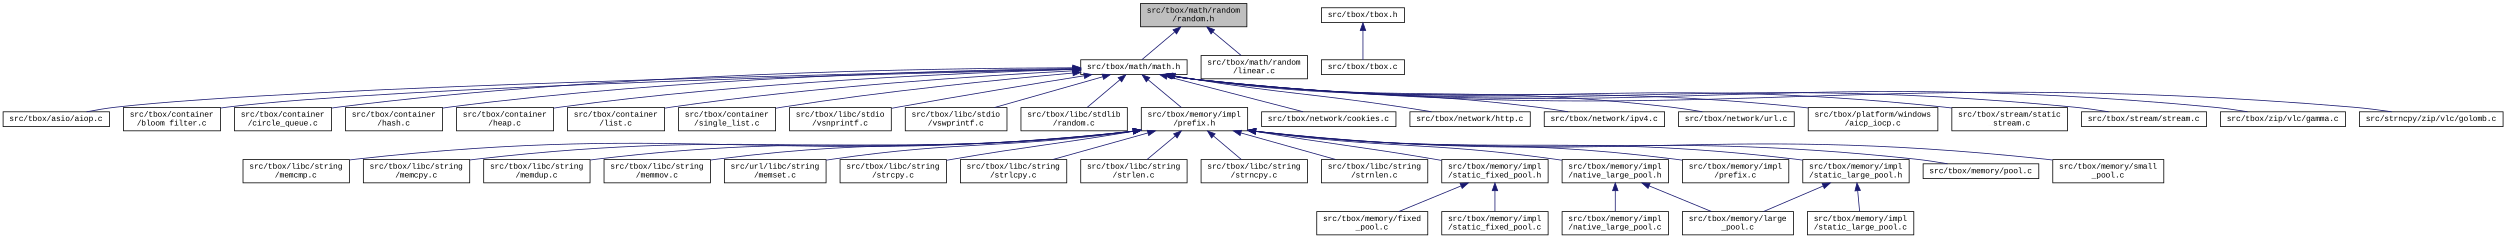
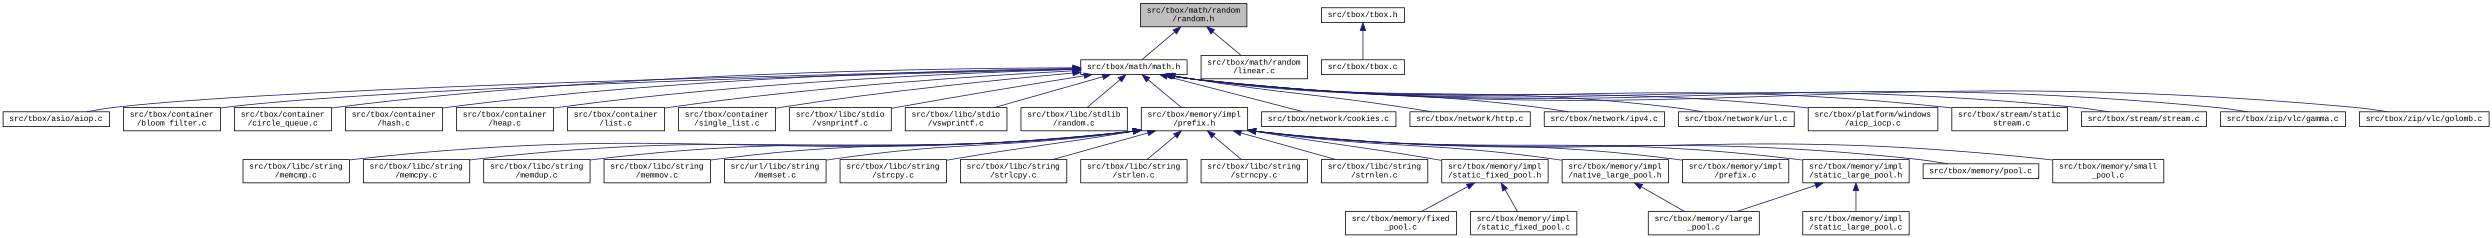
node "src/strncpy/zip/vlc/golomb.c": label "src/strncpy/zip/vlc/golomb.c" -> "src/tbox/zip/vlc/golomb.c"
node "src/tbox/memory/impl /native_large_pool.c": removed
